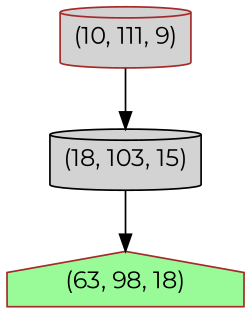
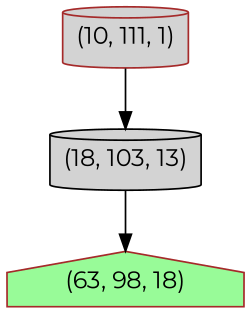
node "(10, 111, 9)": label "(10, 111, 9)" -> "(10, 111, 1)"
node "(18, 103, 15)": label "(18, 103, 15)" -> "(18, 103, 13)"
